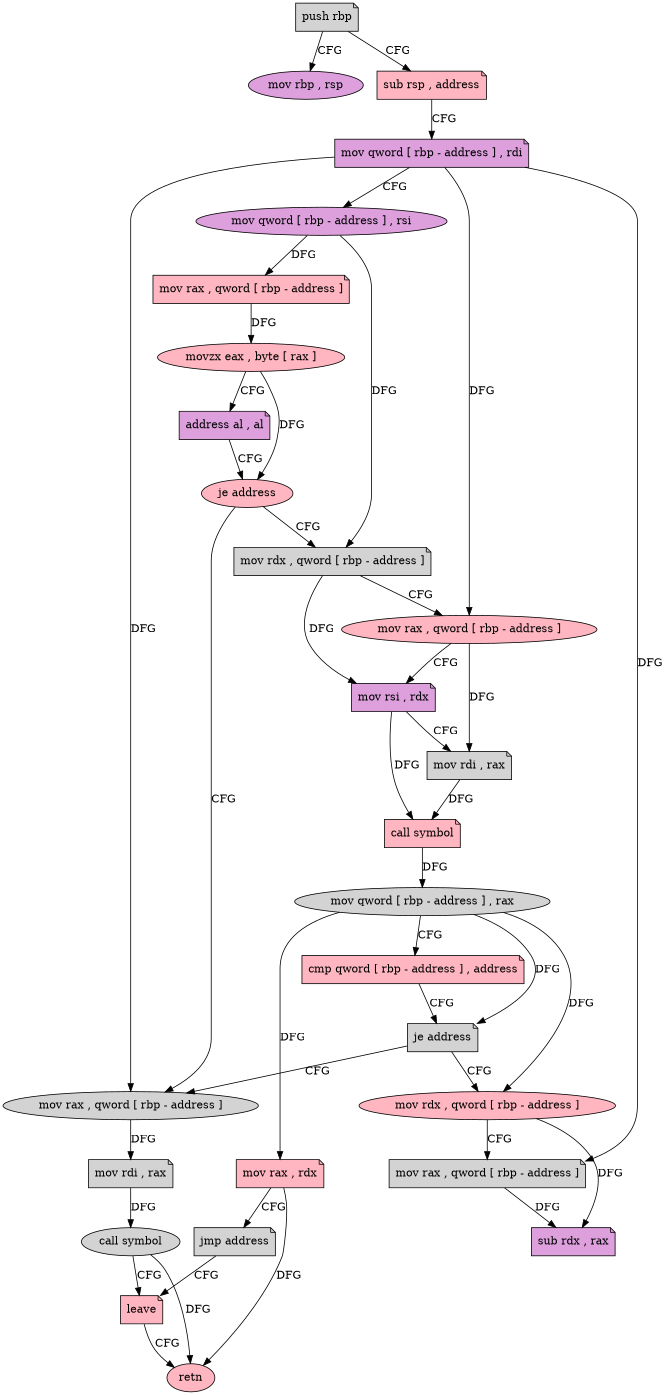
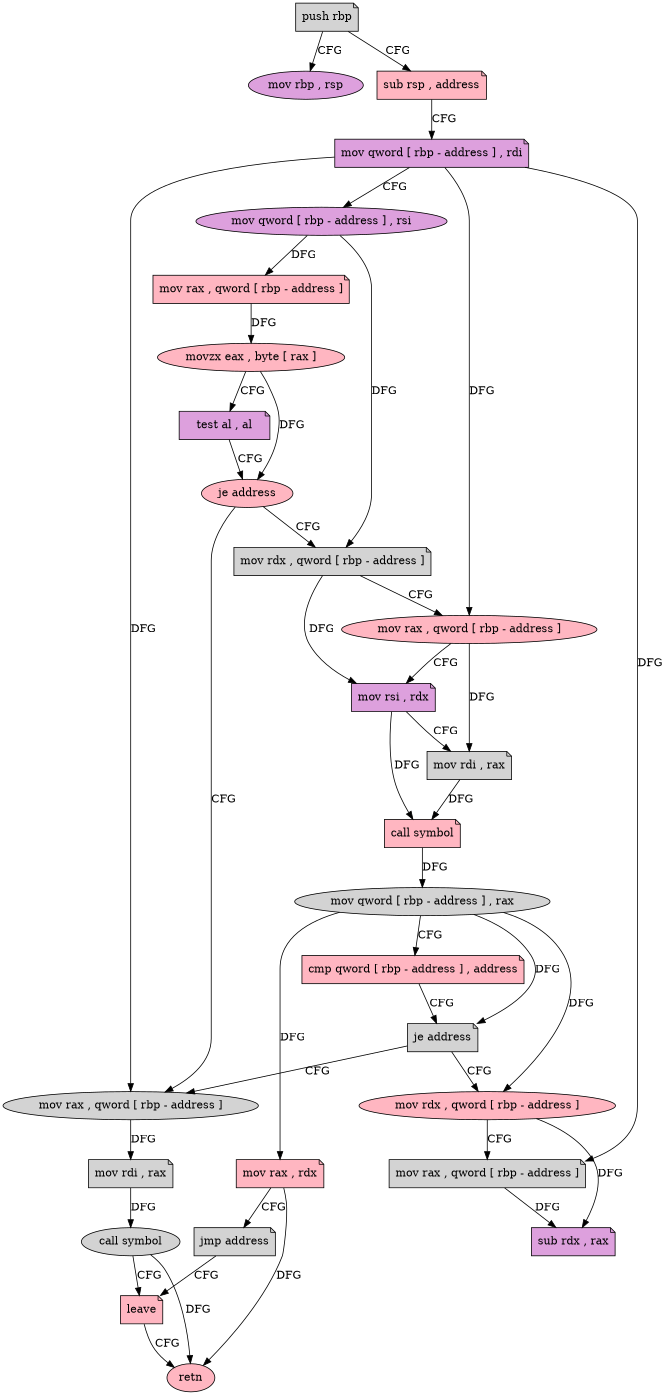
node "address al , al": label "address al , al" -> "test al , al"
